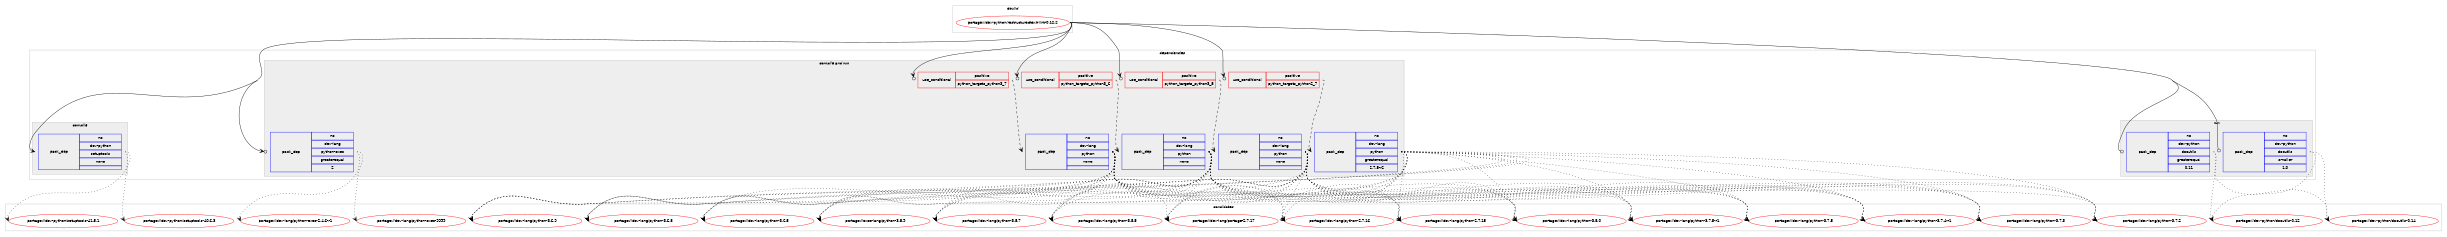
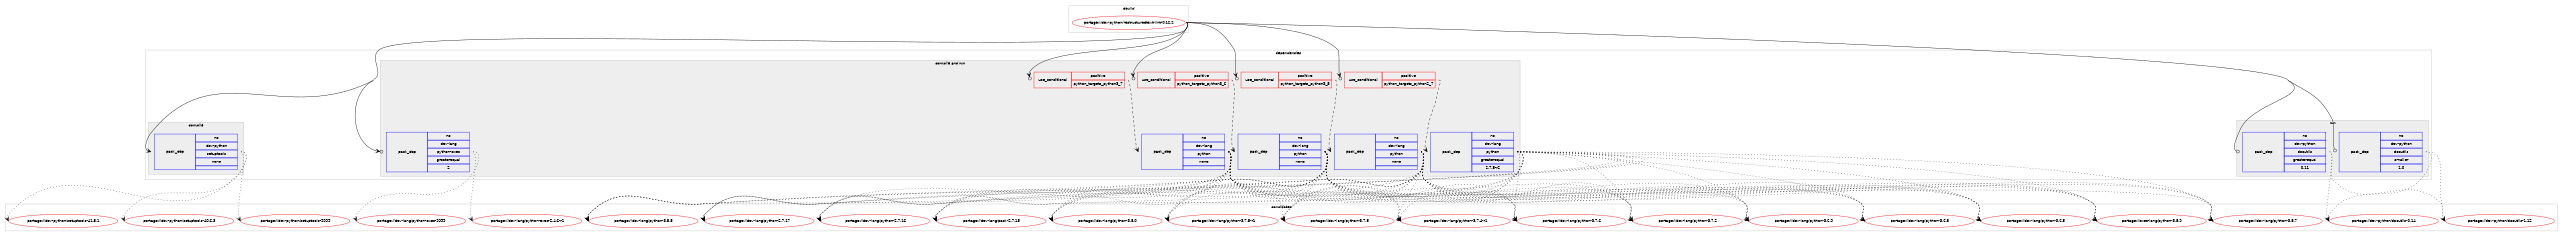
node "portage://dev-python/setuptools-9999": added
node "portage://dev-lang/portage-2.7.17": label "portage://dev-lang/portage-2.7.17" -> "portage://dev-lang/python-2.7.17"
node "portage://dev-lang/python-2.7.15": label "portage://dev-lang/python-2.7.15" -> "portage://dev-lang/pack-2.7.15"
node "portage://dev-lang/python-3.7.3": label "portage://dev-lang/python-3.7.3" -> "portage://dev-lang/python-3.7.6"
node "portage://dev-python/docutils-0.12": label "portage://dev-python/docutils-0.12" -> "portage://dev-python/docutils-1.12"
